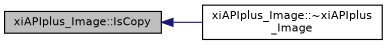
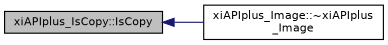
node "xiAPIplus_Image::IsCopy": label "xiAPIplus_Image::IsCopy" -> "xiAPIplus_IsCopy::IsCopy"
